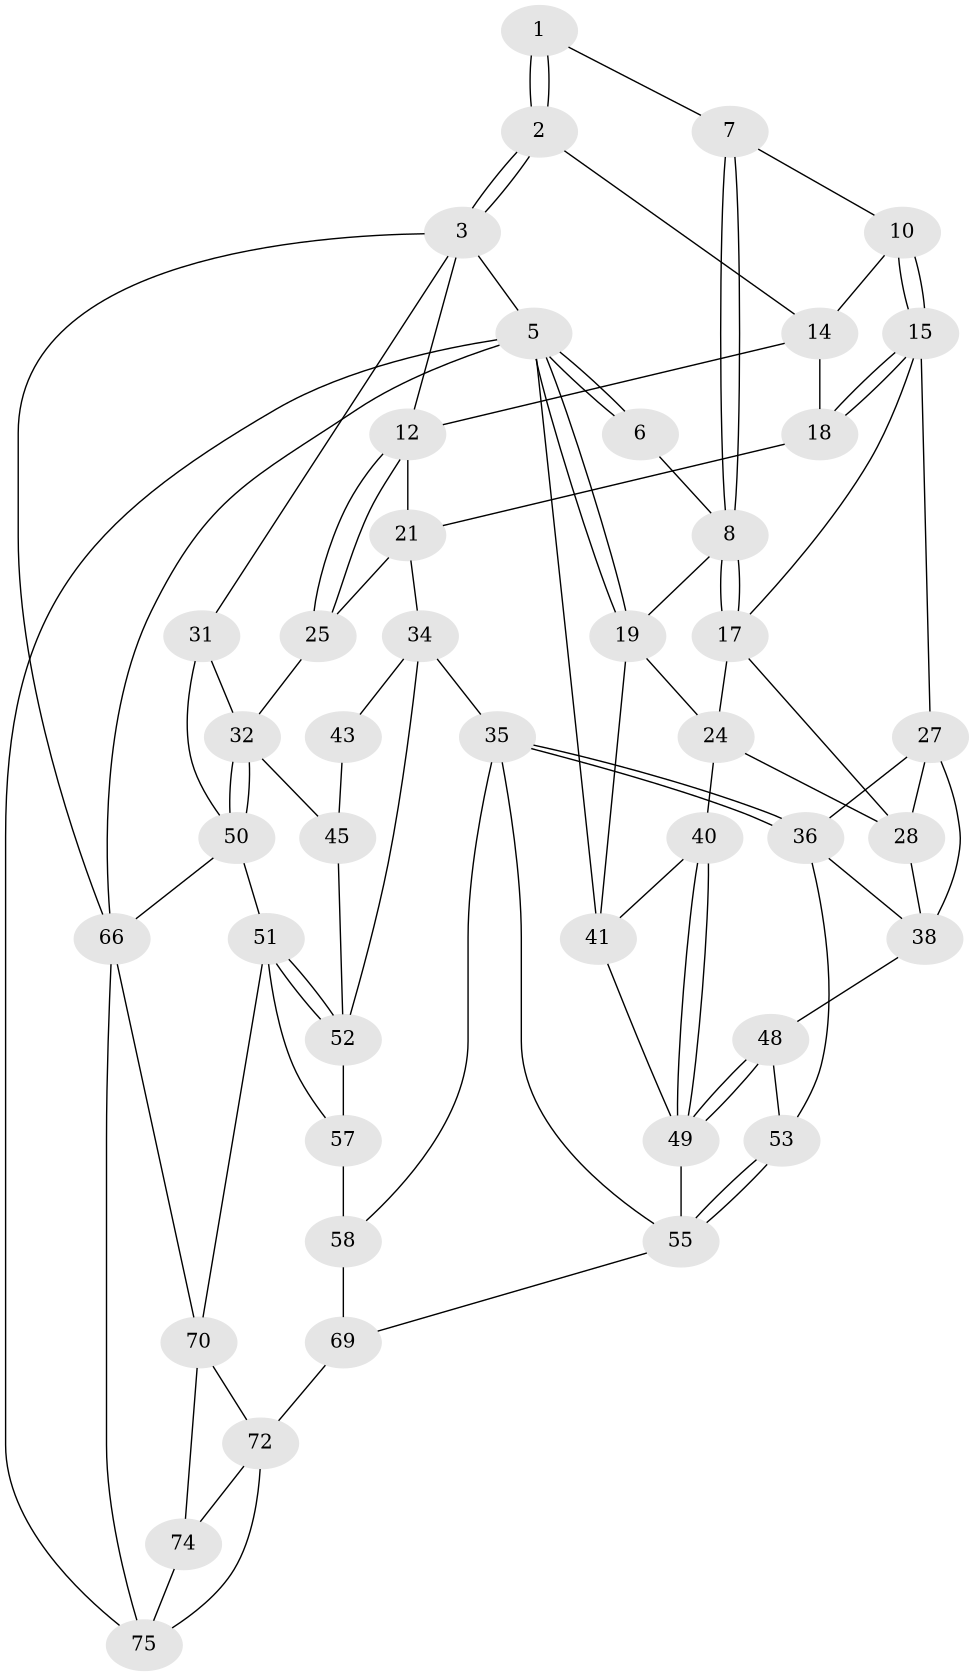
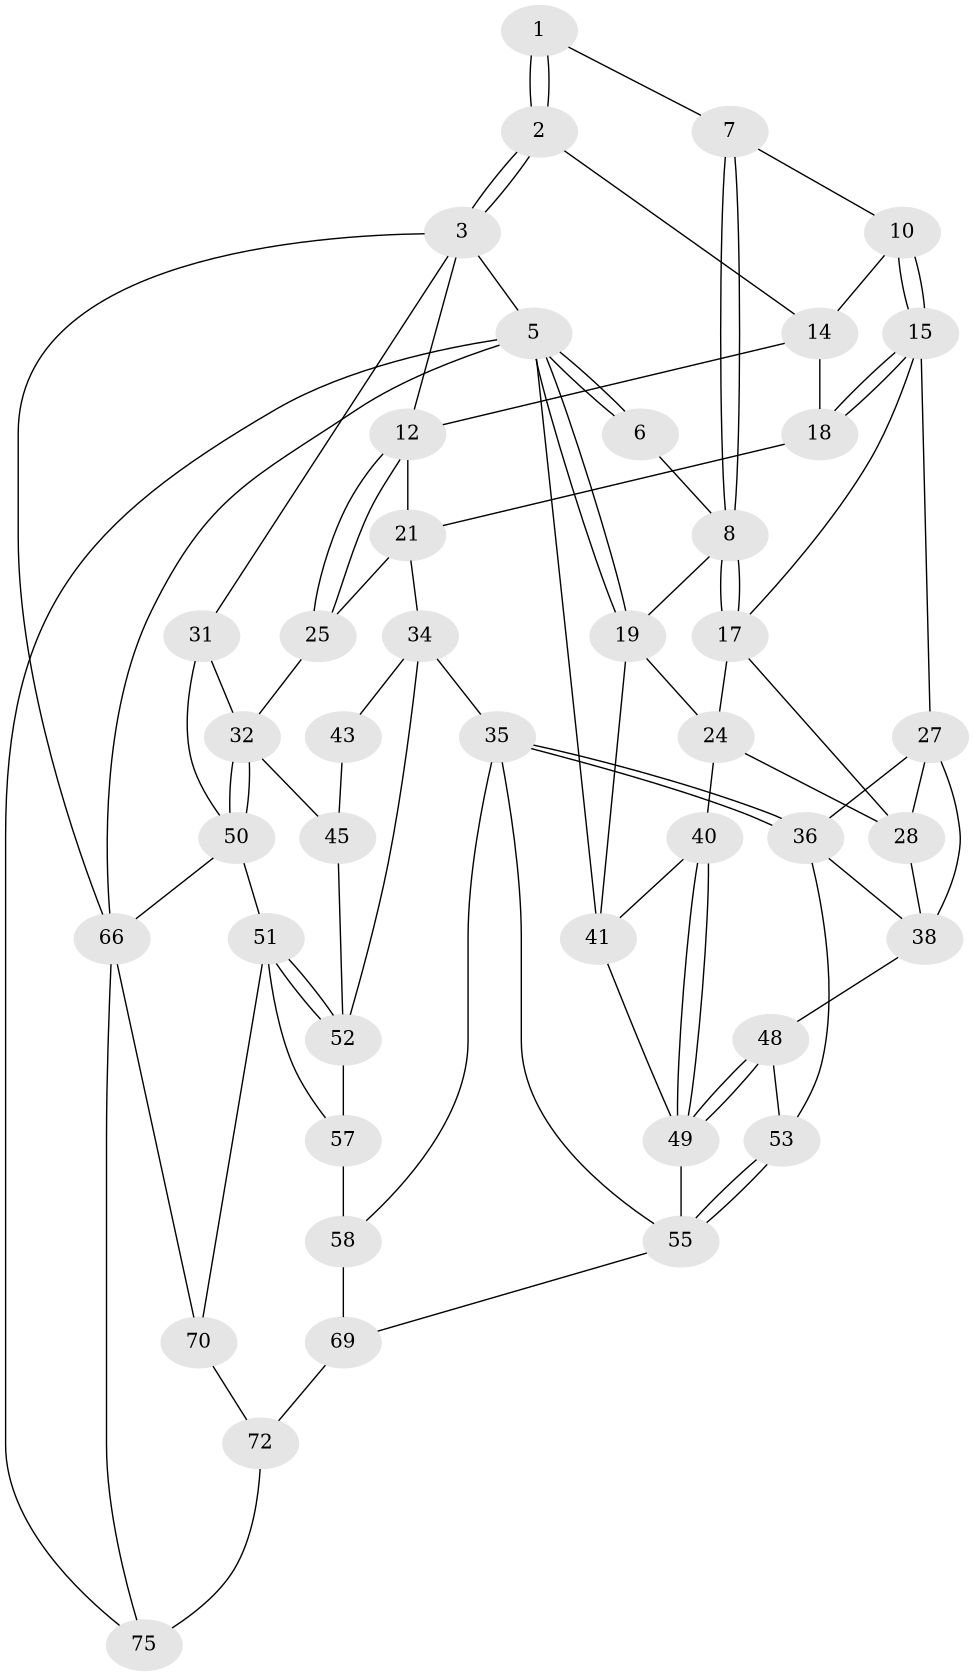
node "74": removed
